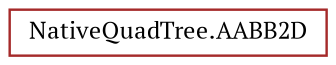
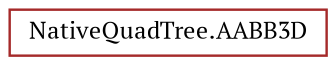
node "NativeQuadTree.AABB2D": label "NativeQuadTree.AABB2D" -> "NativeQuadTree.AABB3D"
